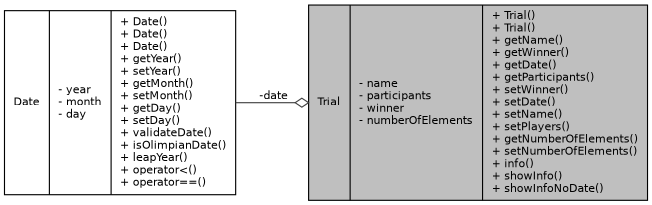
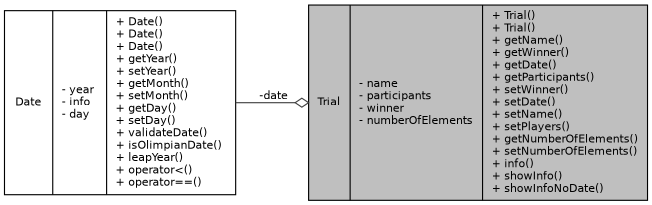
node "Date": text "- month" -> "- info"
